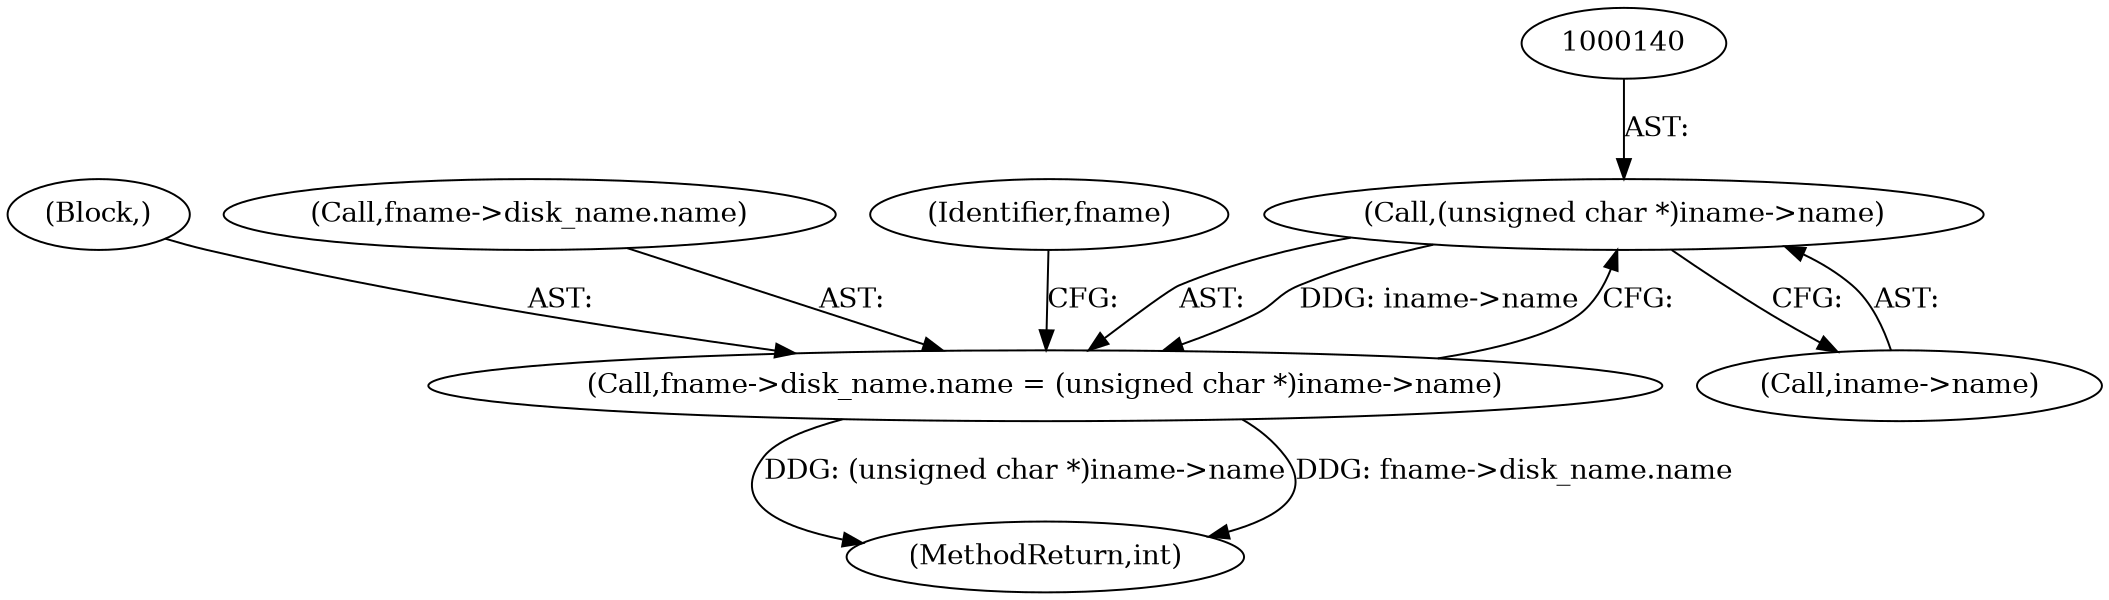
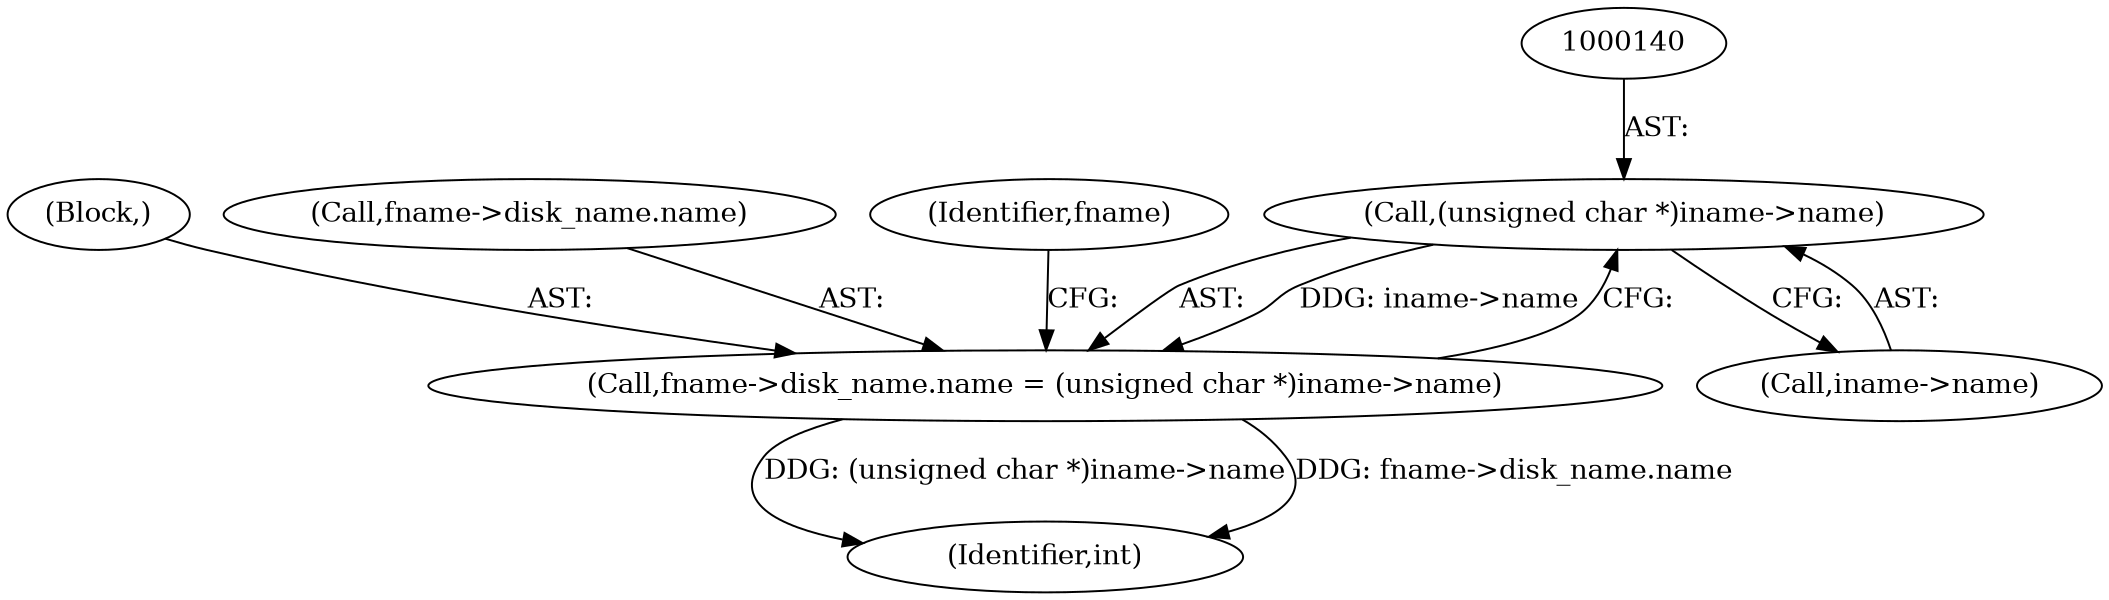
node "(MethodReturn,int)": label "(MethodReturn,int)" -> "(Identifier,int)"
